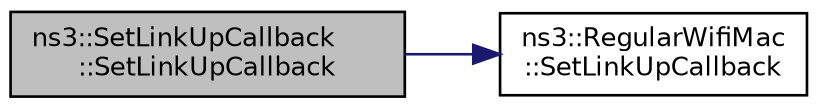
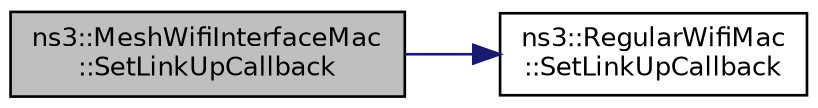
node "ns3::SetLinkUpCallback ::SetLinkUpCallback": label "ns3::SetLinkUpCallback ::SetLinkUpCallback" -> "ns3::MeshWifiInterfaceMac ::SetLinkUpCallback"
